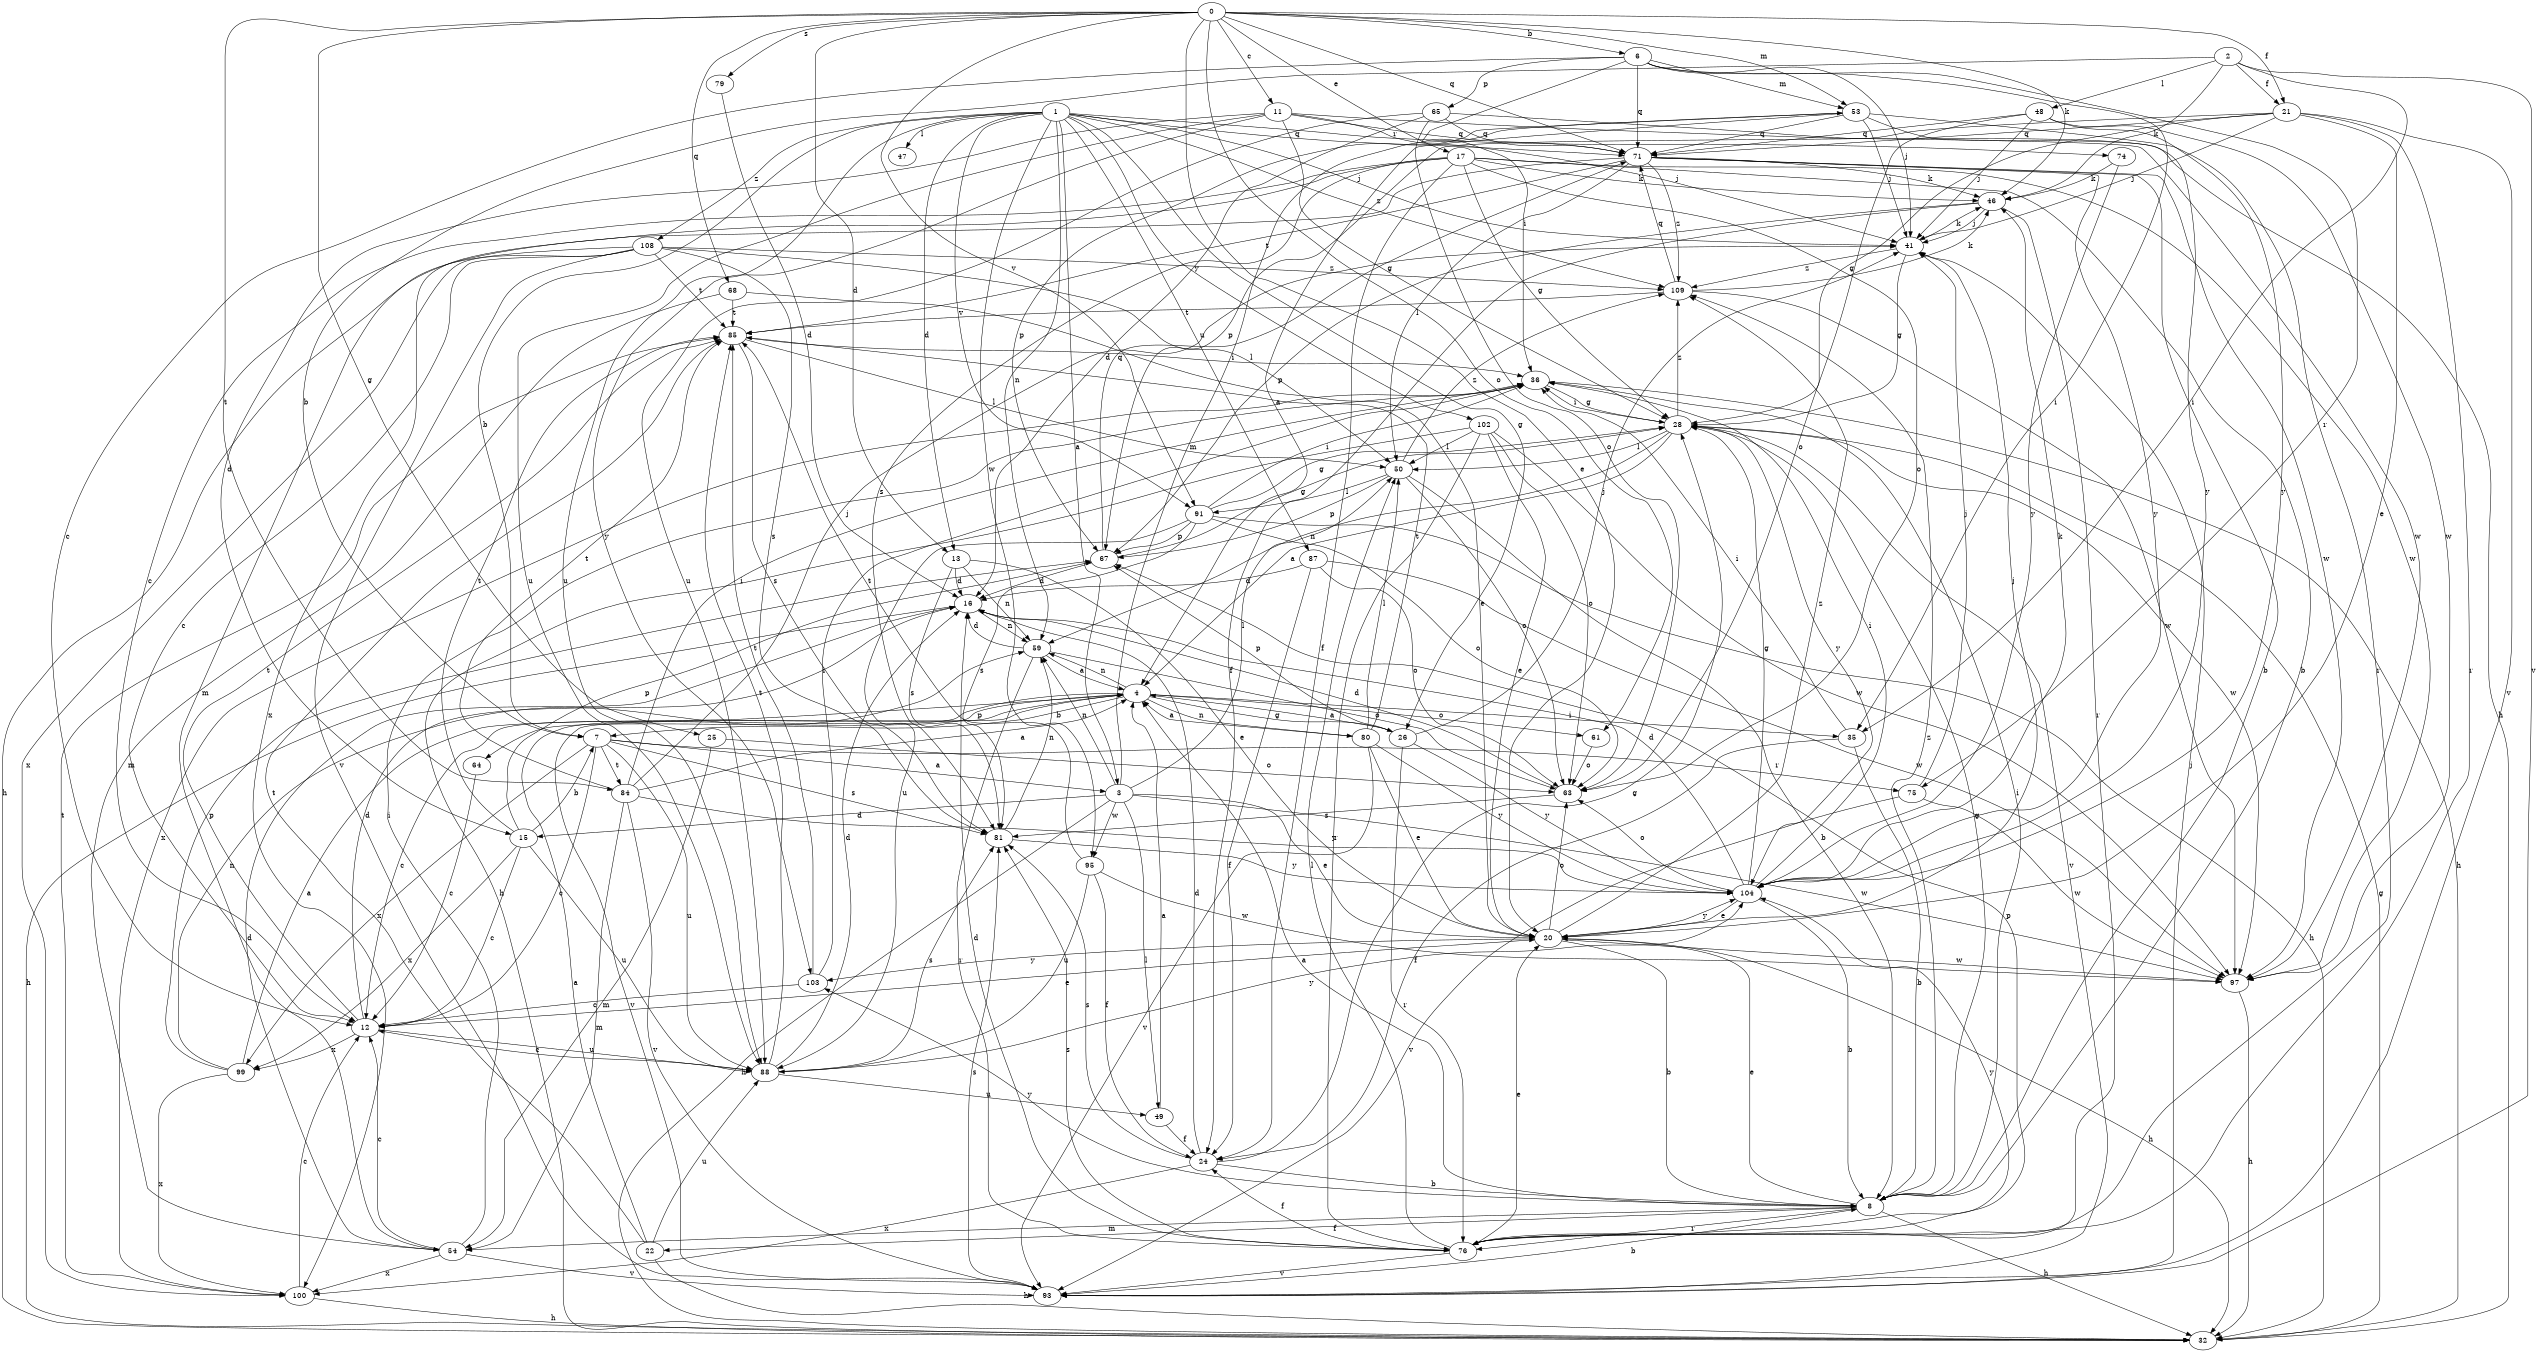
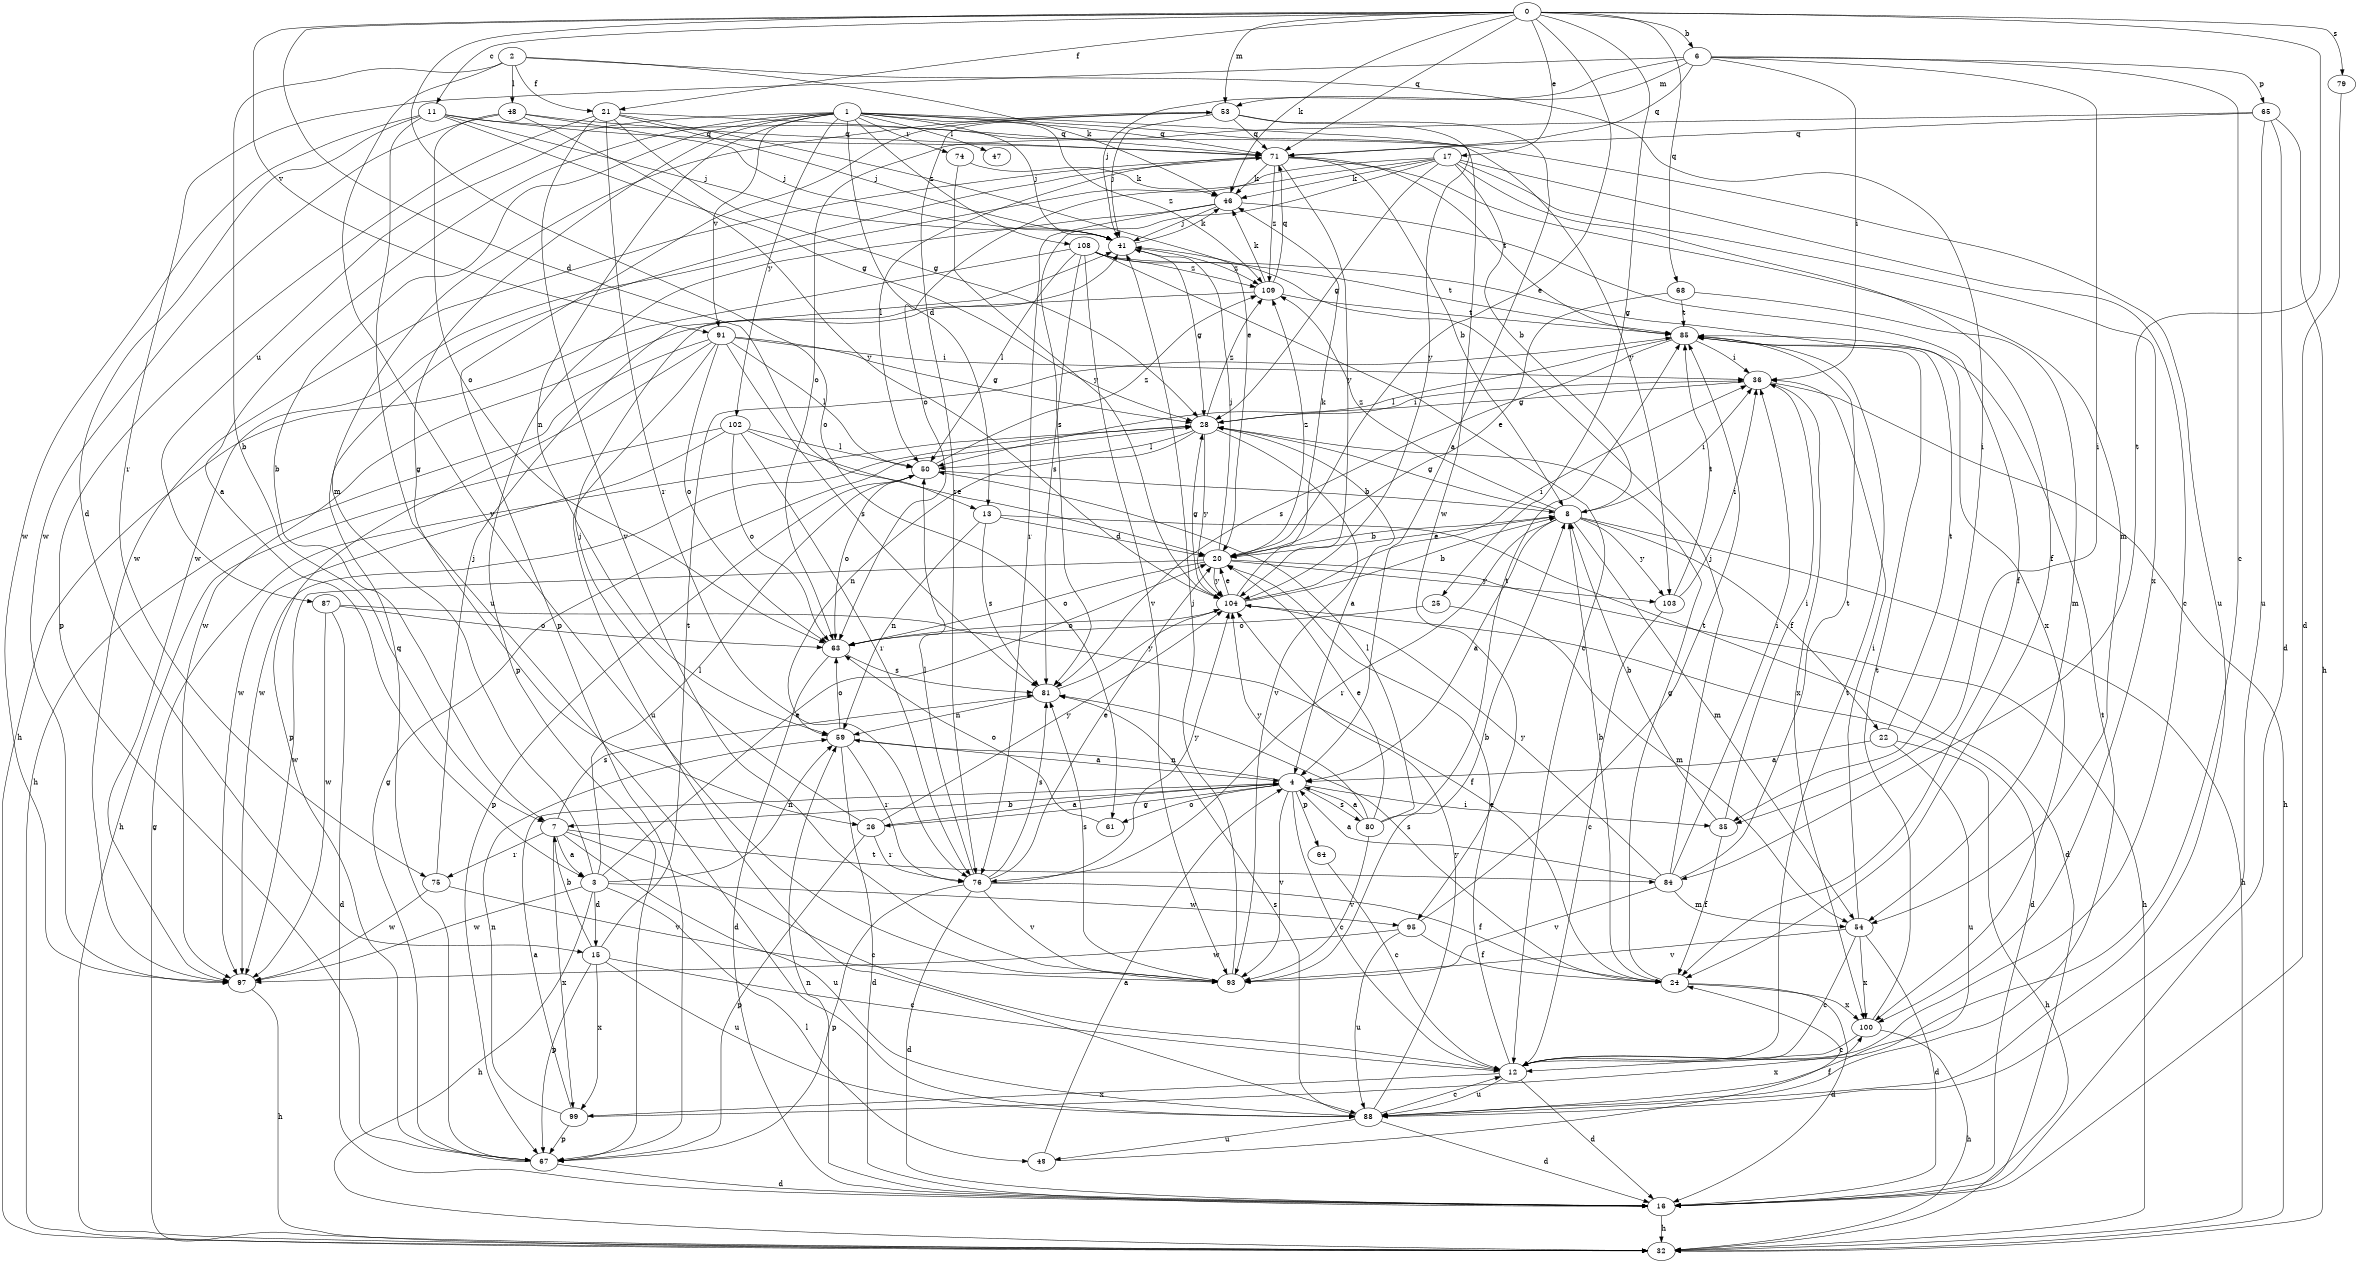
edge "50" -> "91": reversed
edge "4" -> "80": label "n" -> "s"
edge "13" -> "20": label "e" -> "d"
